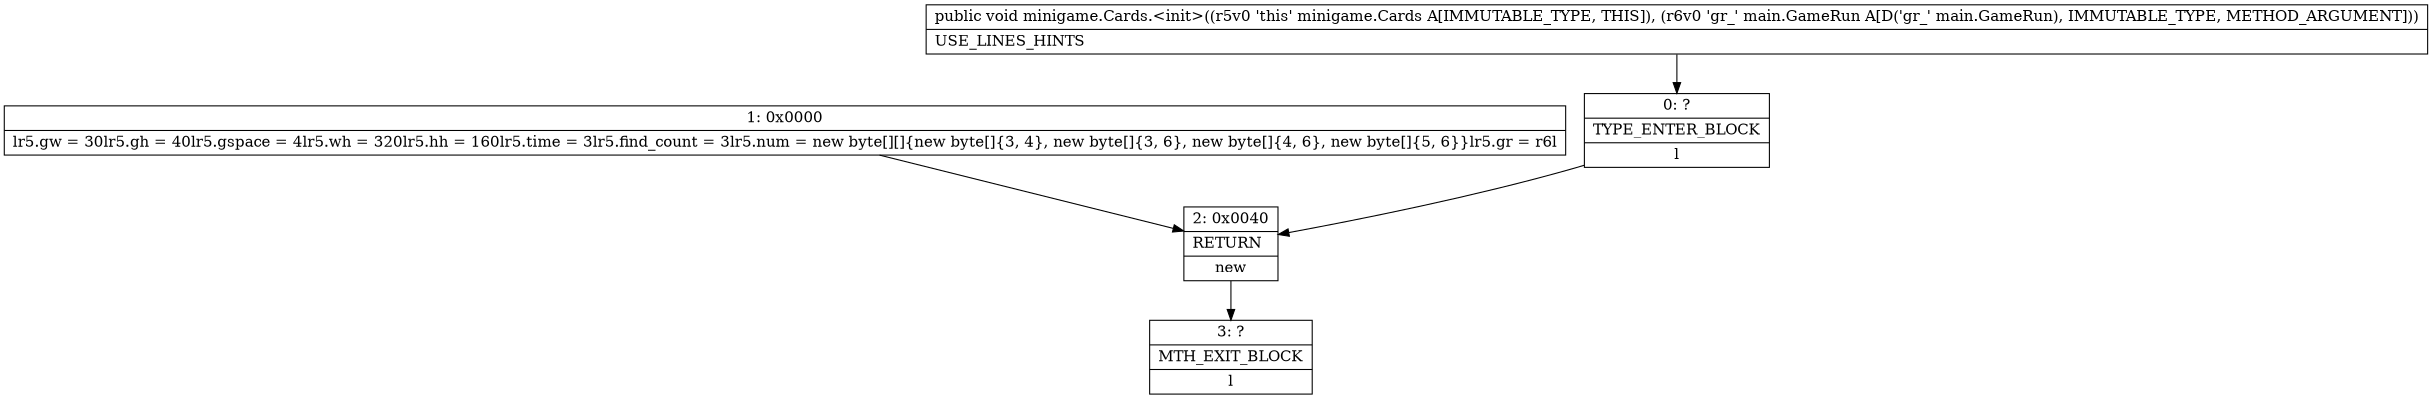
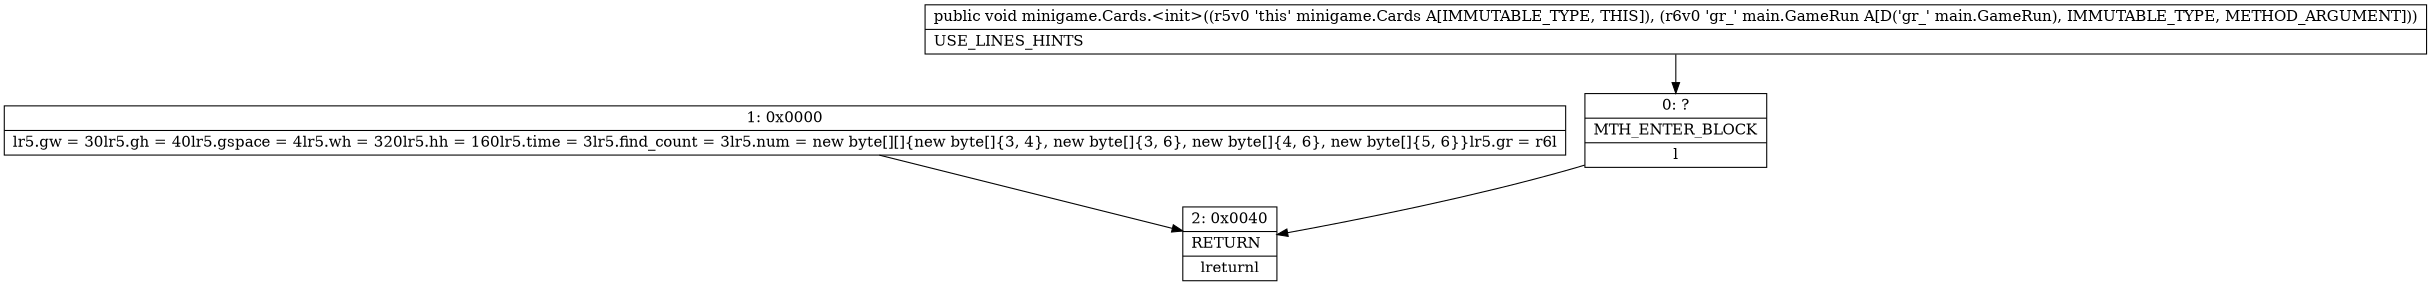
node "0: ?": text "TYPE_ENTER_BLOCK" -> "MTH_ENTER_BLOCK"
node "2: 0x0040": text "new" -> "lreturnl"
node "3: ?": removed
